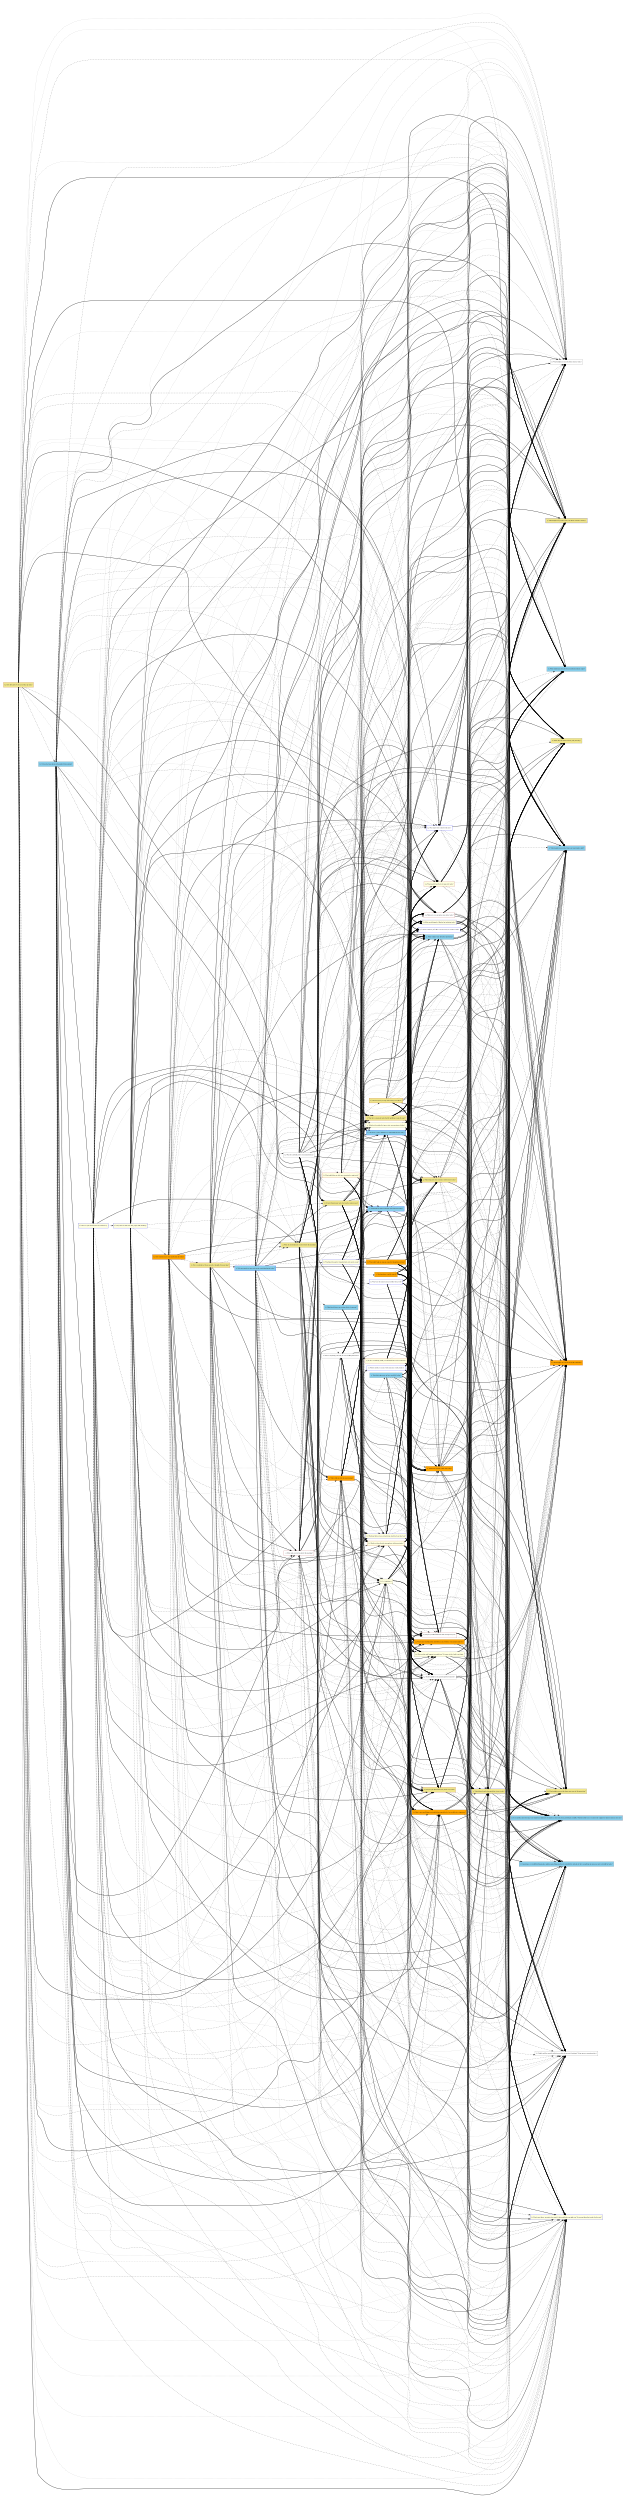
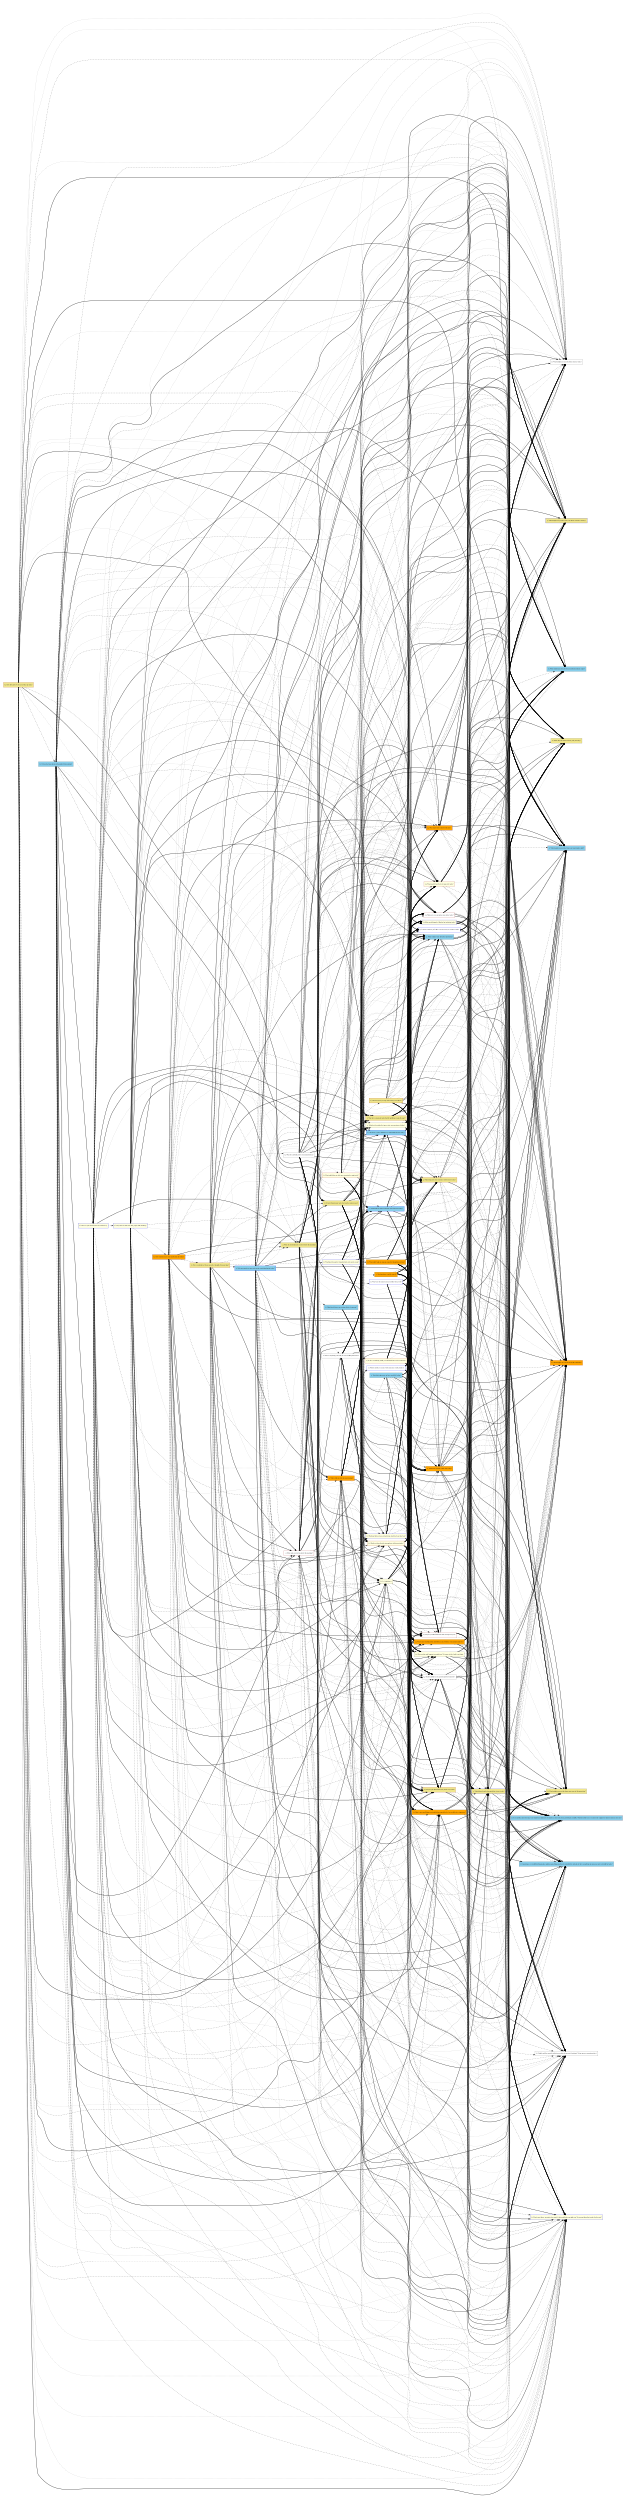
edge "L1: Did you feel any physical discomfort this morning?" -> "L5: What insight can you take from this confusion?": added
node "L4: What made this so hard to tolerate?": fillcolor white -> orange
edge "L4: What made things feel blocked or irritating today?" -> "L5: What insight can you take from your emotional weight?": added
edge "L2: Is there anything you wish you were looking forward to?" -> "L4: What made things feel blocked or irritating today?": added
edge "L3: What could help you feel more energized or motivated?" -> "L3: What kind of tension or friction stood out most today?": now "L3: What could help you feel more energized or motivated?" -> "L4: Why do you think it affected you the way it did?"
edge "L2: What do you think made you feel tired this morning?" -> "L4: Would you like to set a gentle goal for tomorrow?": removed
